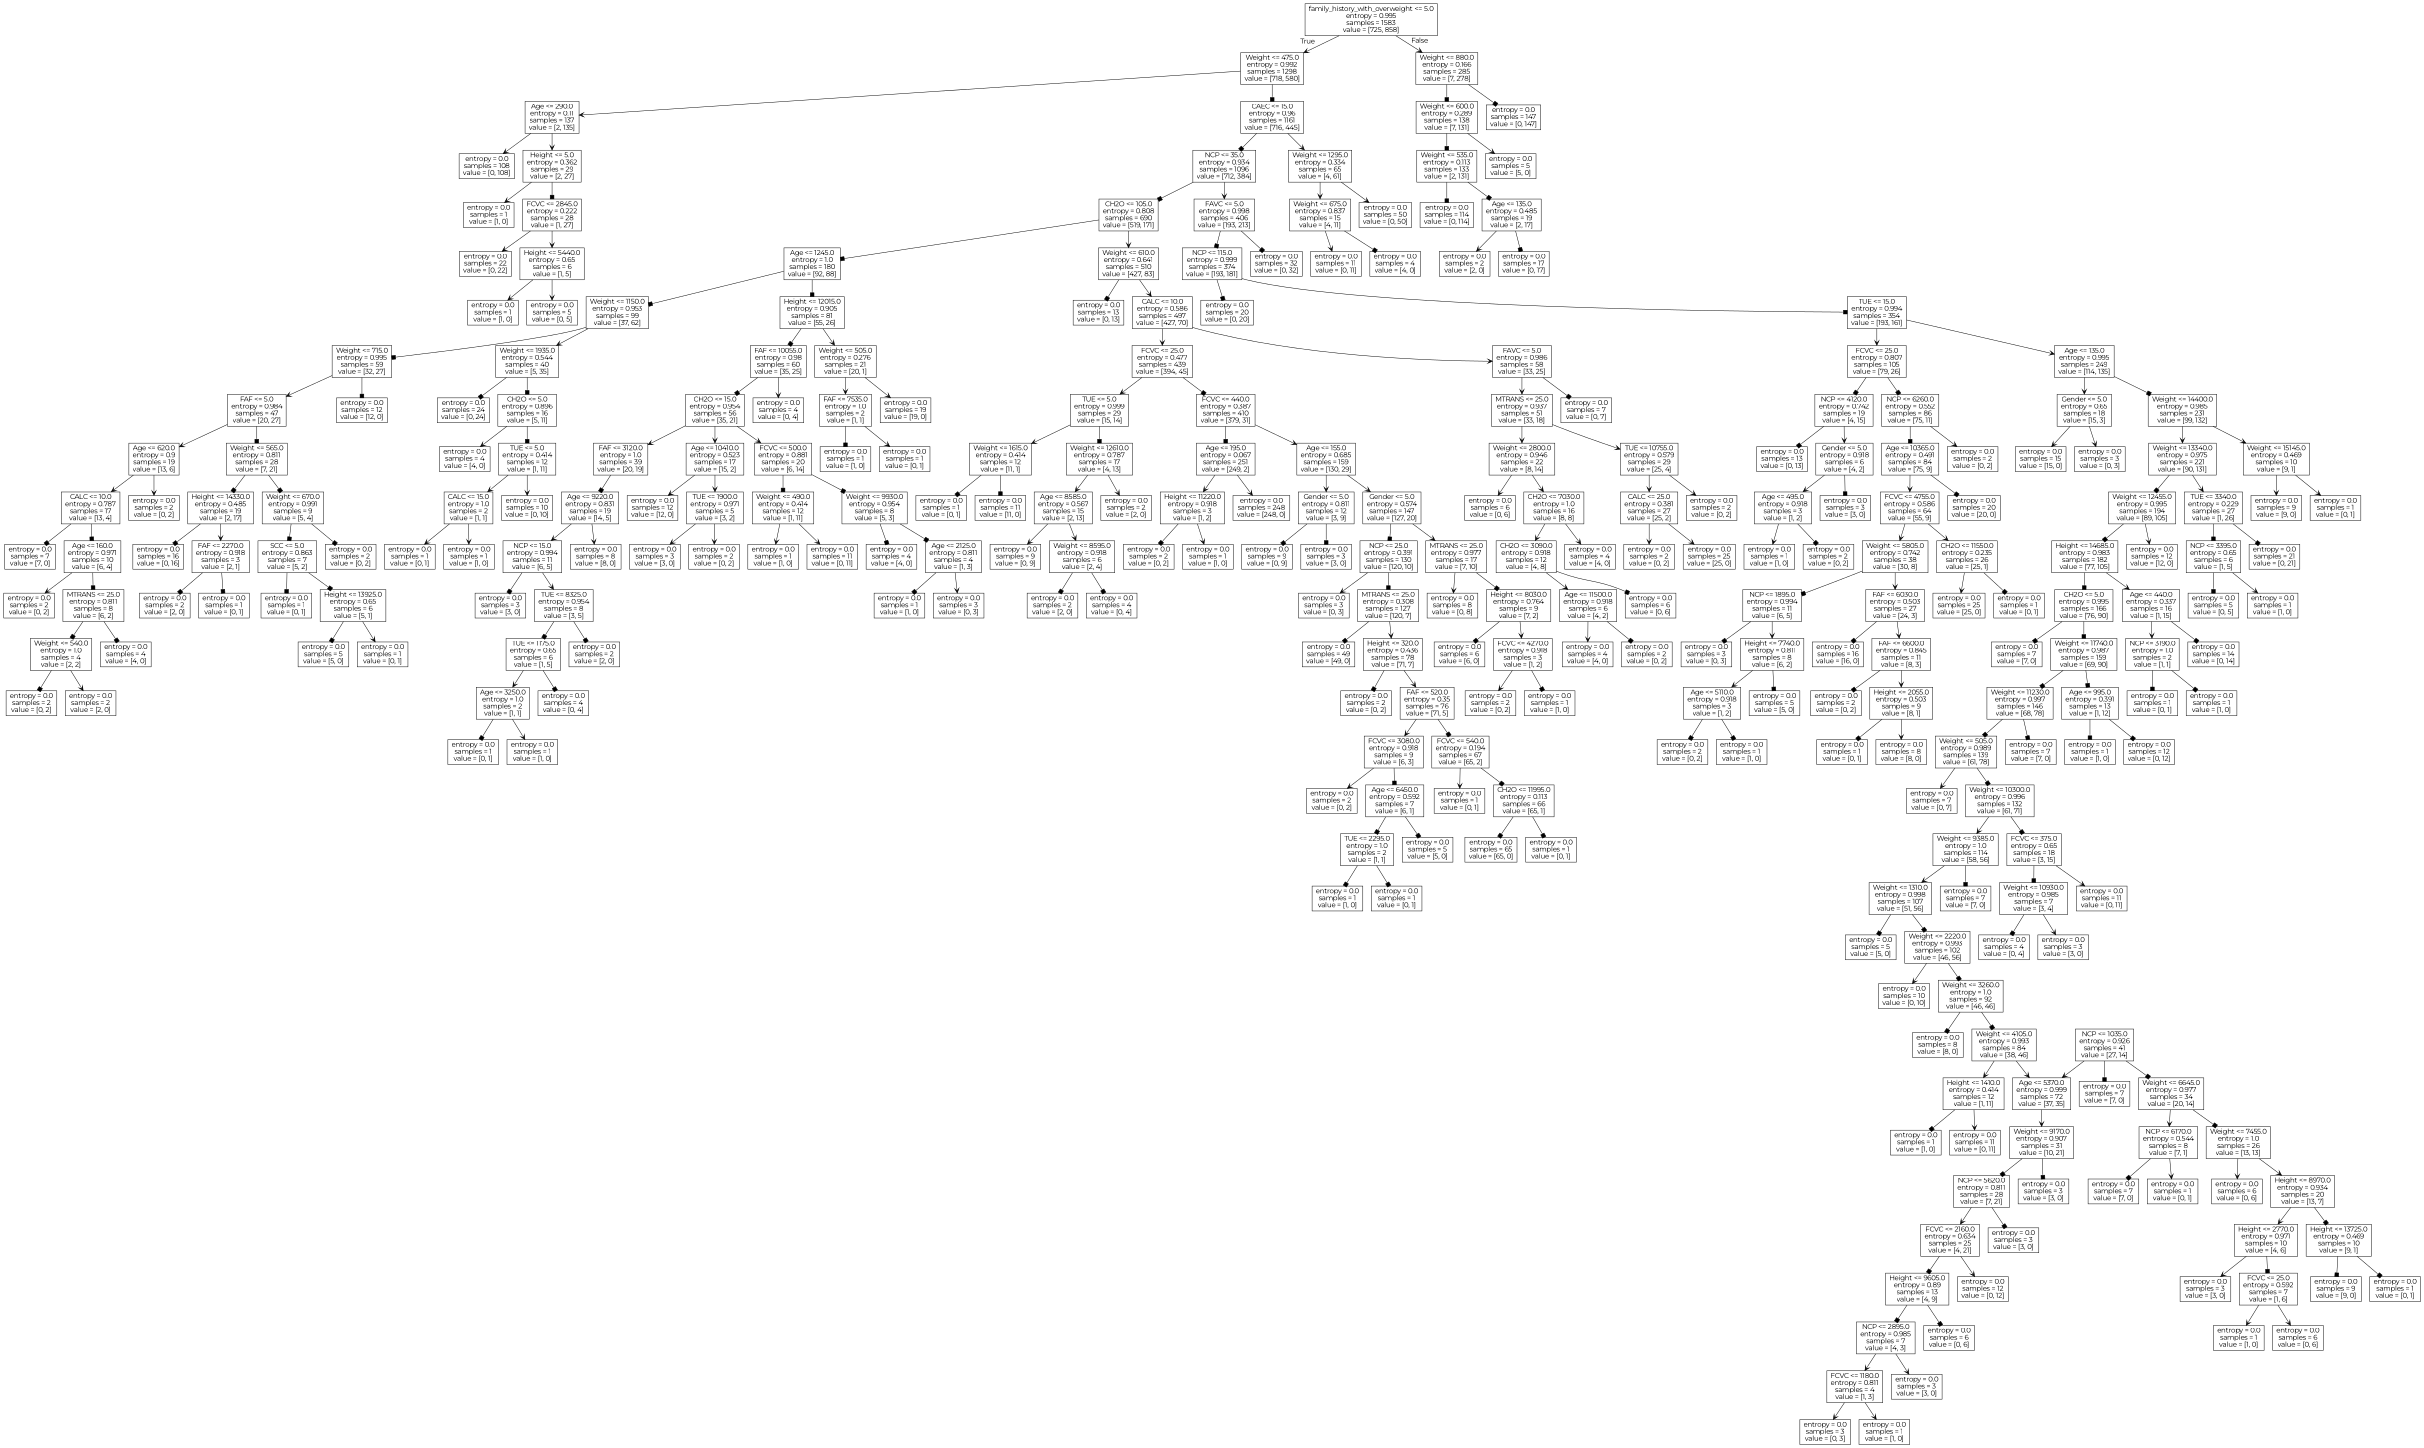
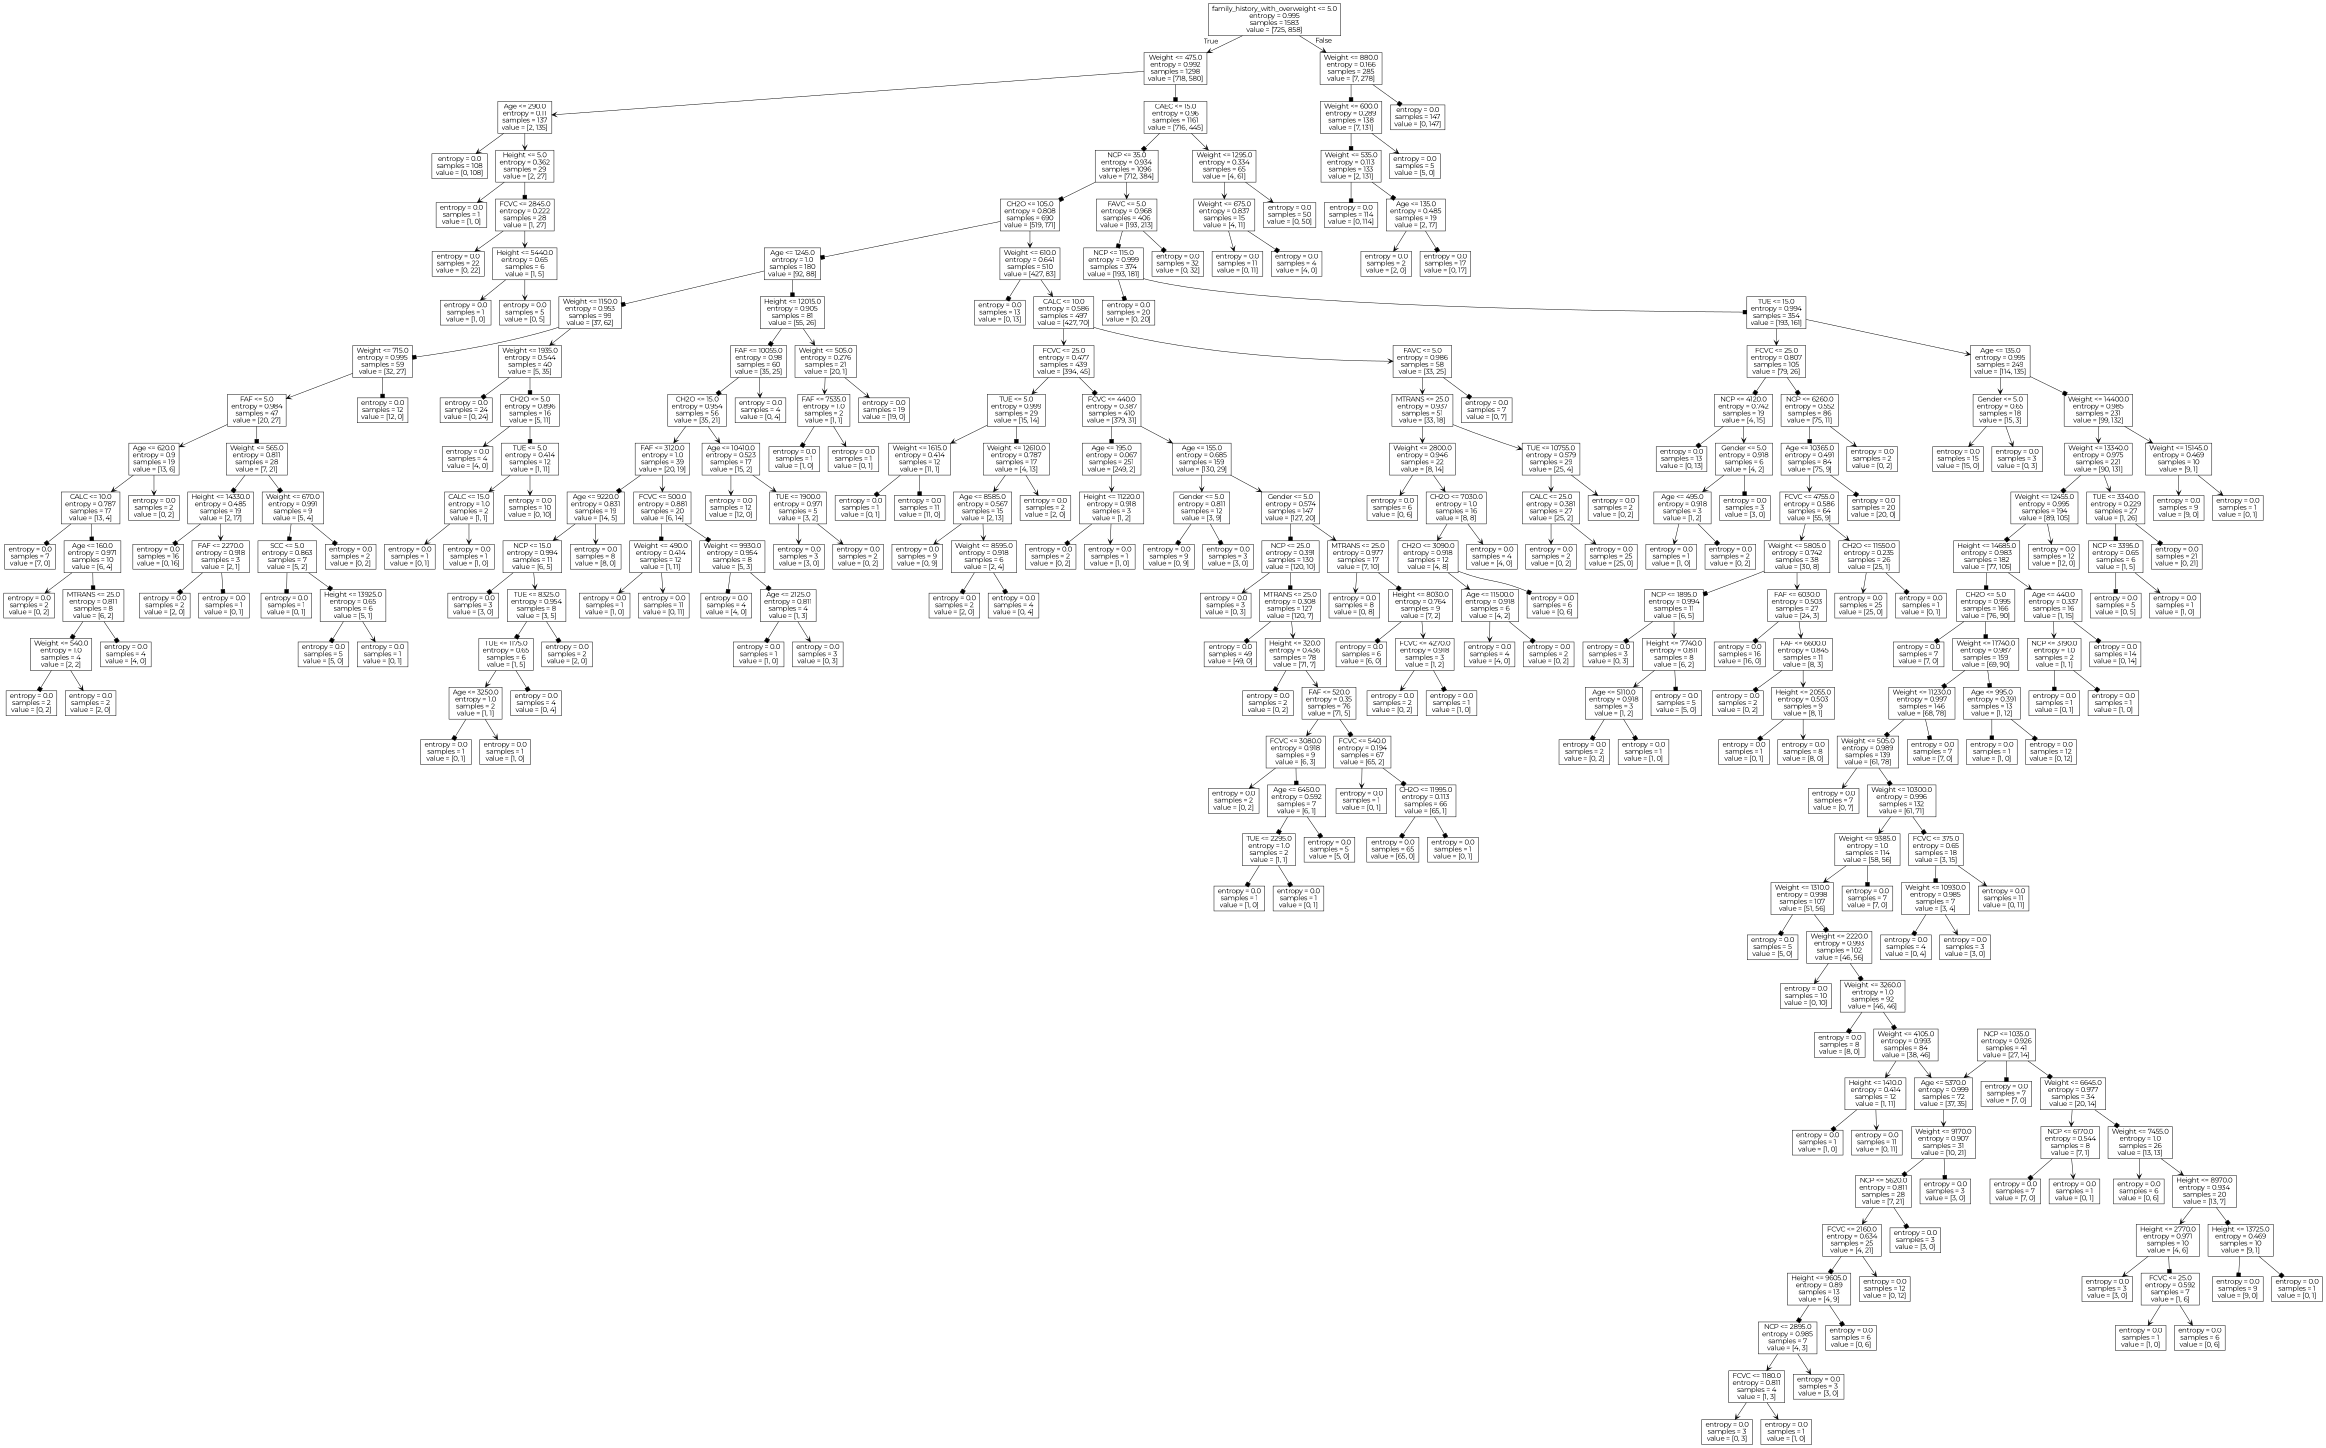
node "FAVC <= 5.0 entropy = 0.998 samples = 406 value = [193, 213]": label "FAVC <= 5.0 entropy = 0.998 samples = 406 value = [193, 213]" -> "FAVC <= 5.0 entropy = 0.968 samples = 406 value = [193, 213]"
edge "CH2O <= 15.0 entropy = 0.954 samples = 56 value = [35, 21]" -> "FCVC <= 500.0 entropy = 0.881 samples = 20 value = [6, 14]": now "FAF <= 3120.0 entropy = 1.0 samples = 39 value = [20, 19]" -> "FCVC <= 500.0 entropy = 0.881 samples = 20 value = [6, 14]"
node "entropy = 0.0 samples = 248 value = [248, 0]": removed
